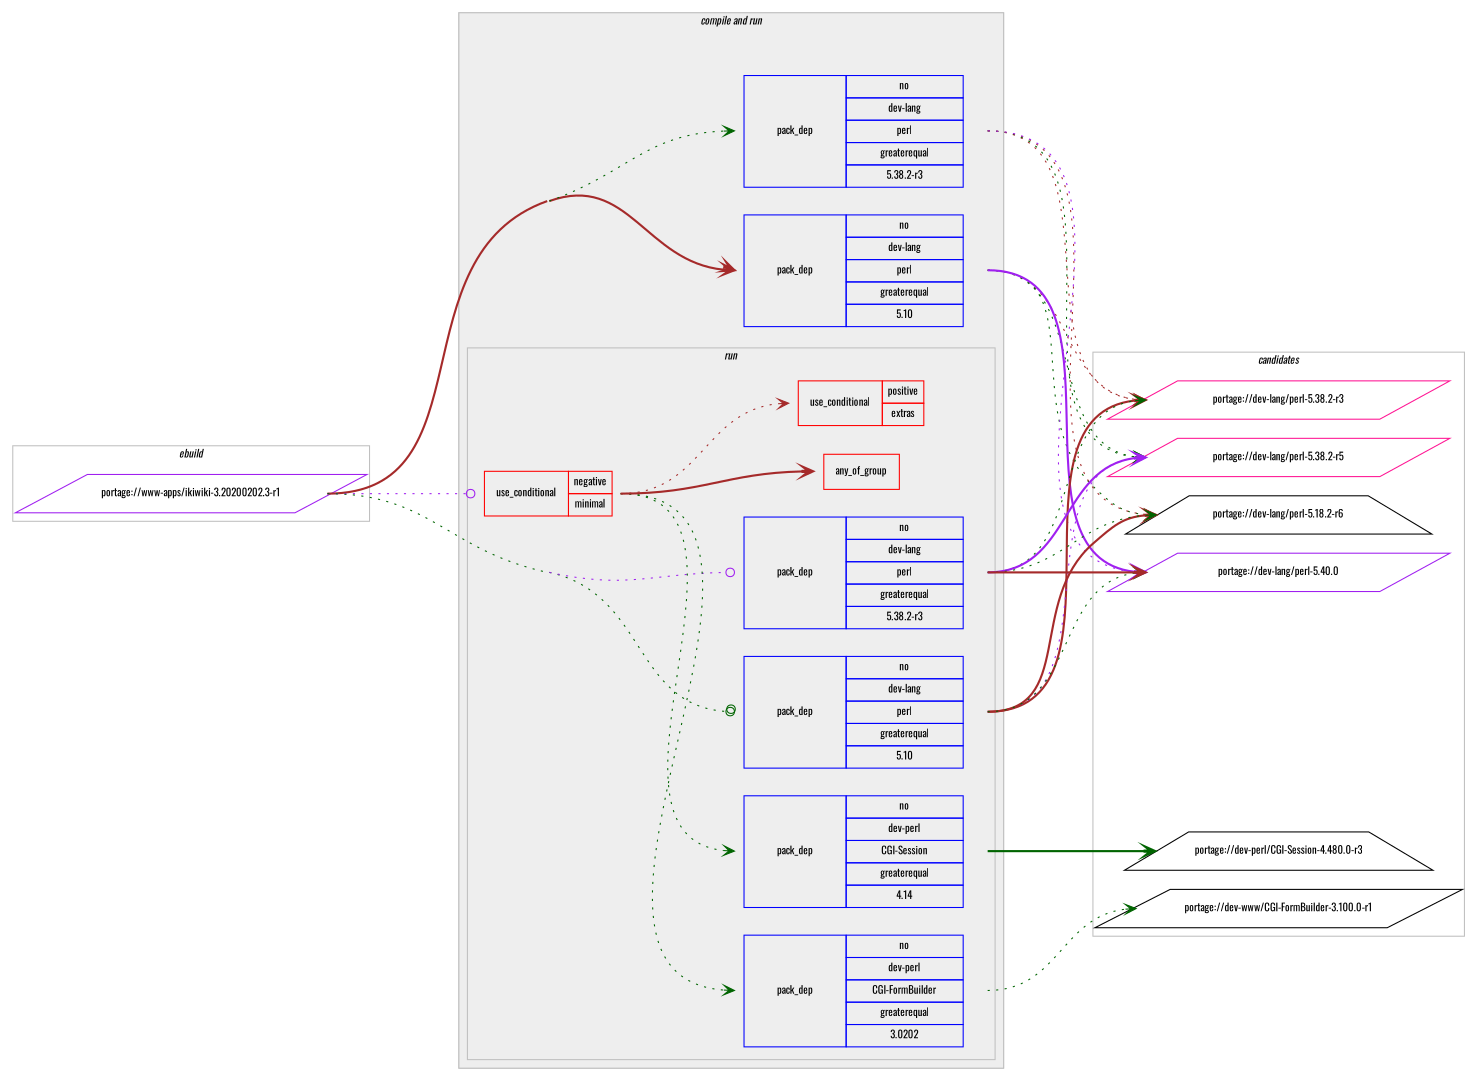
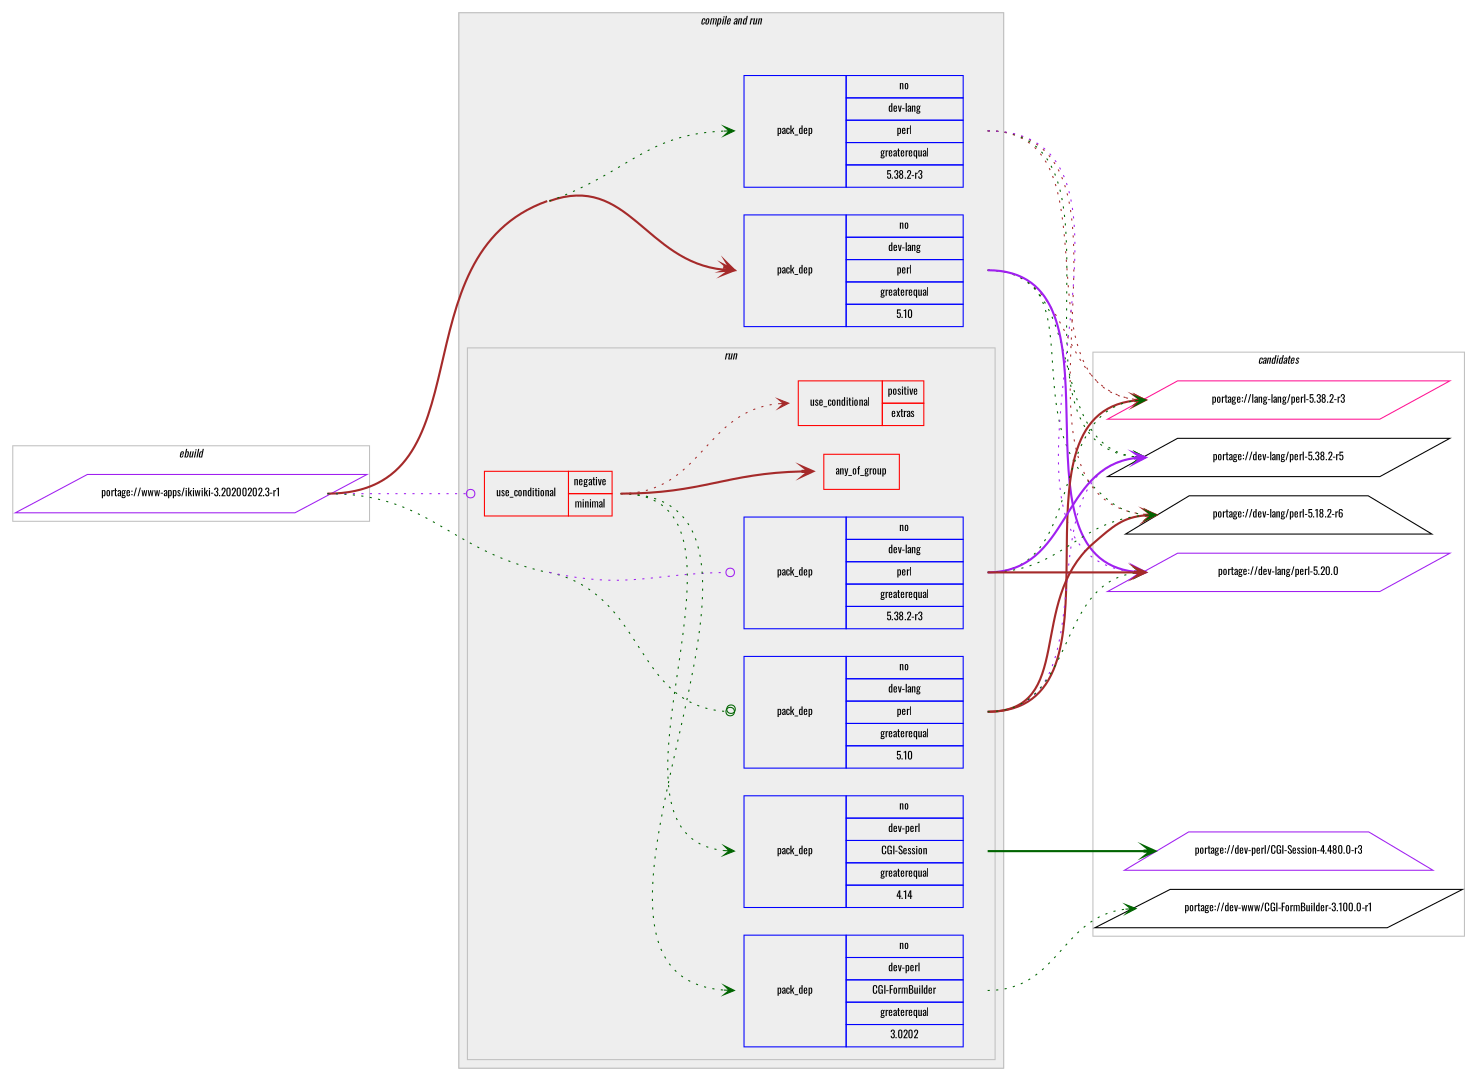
node "portage://dev-lang/perl-5.38.2-r3": label "portage://dev-lang/perl-5.38.2-r3" -> "portage://lang-lang/perl-5.38.2-r3"
node "portage://dev-lang/perl-5.38.2-r5": color deeppink -> black
node "portage://dev-lang/perl-5.40.0": label "portage://dev-lang/perl-5.40.0" -> "portage://dev-lang/perl-5.20.0"
node "portage://dev-perl/CGI-Session-4.480.0-r3": color black -> purple
